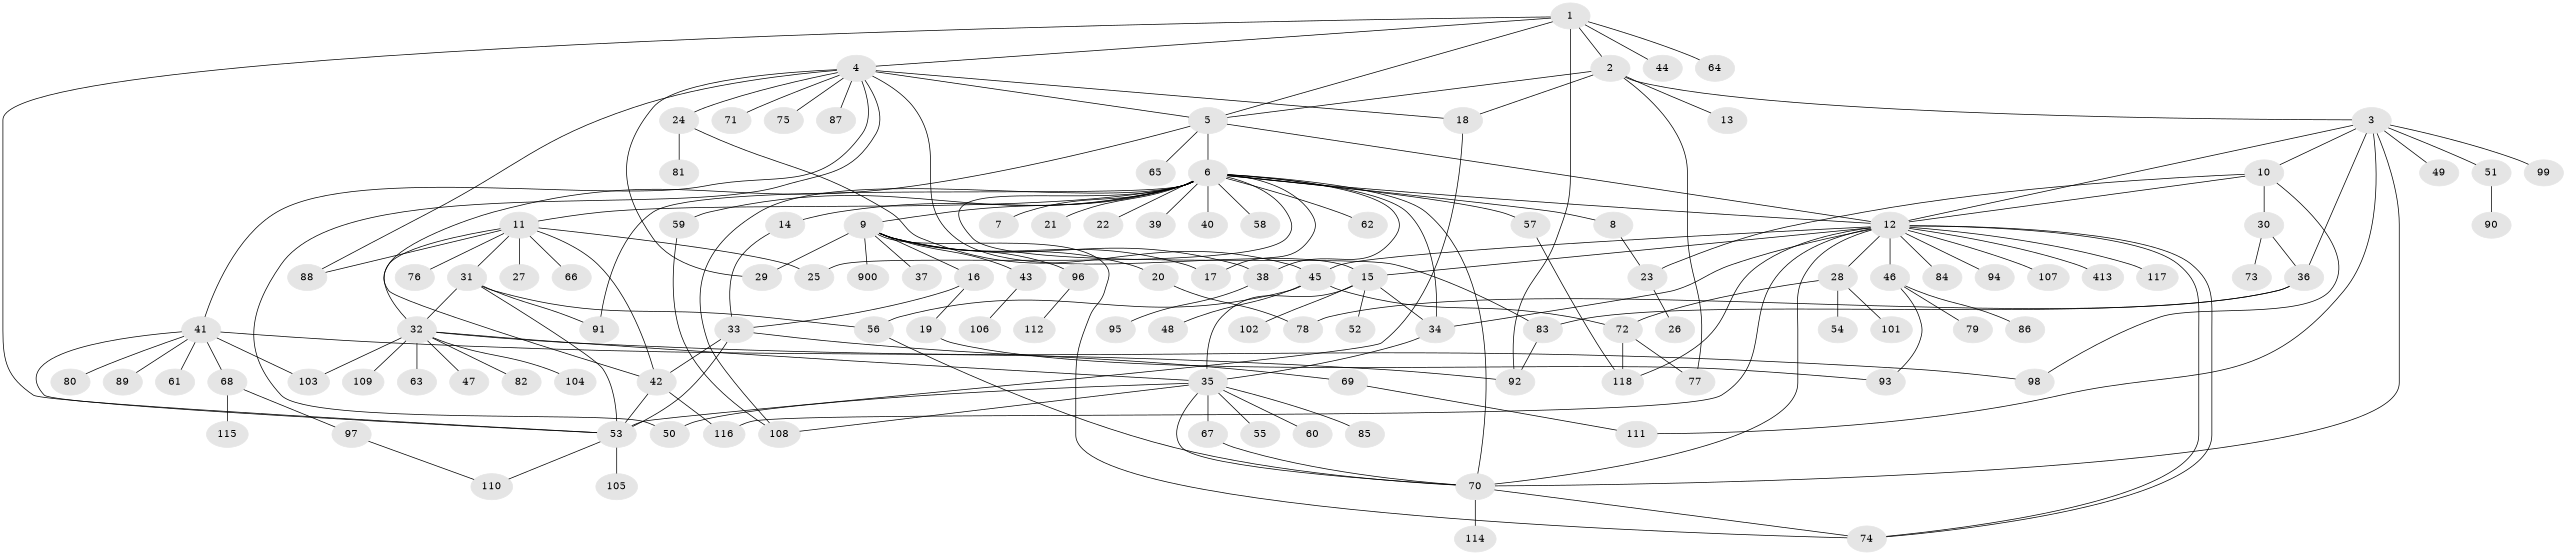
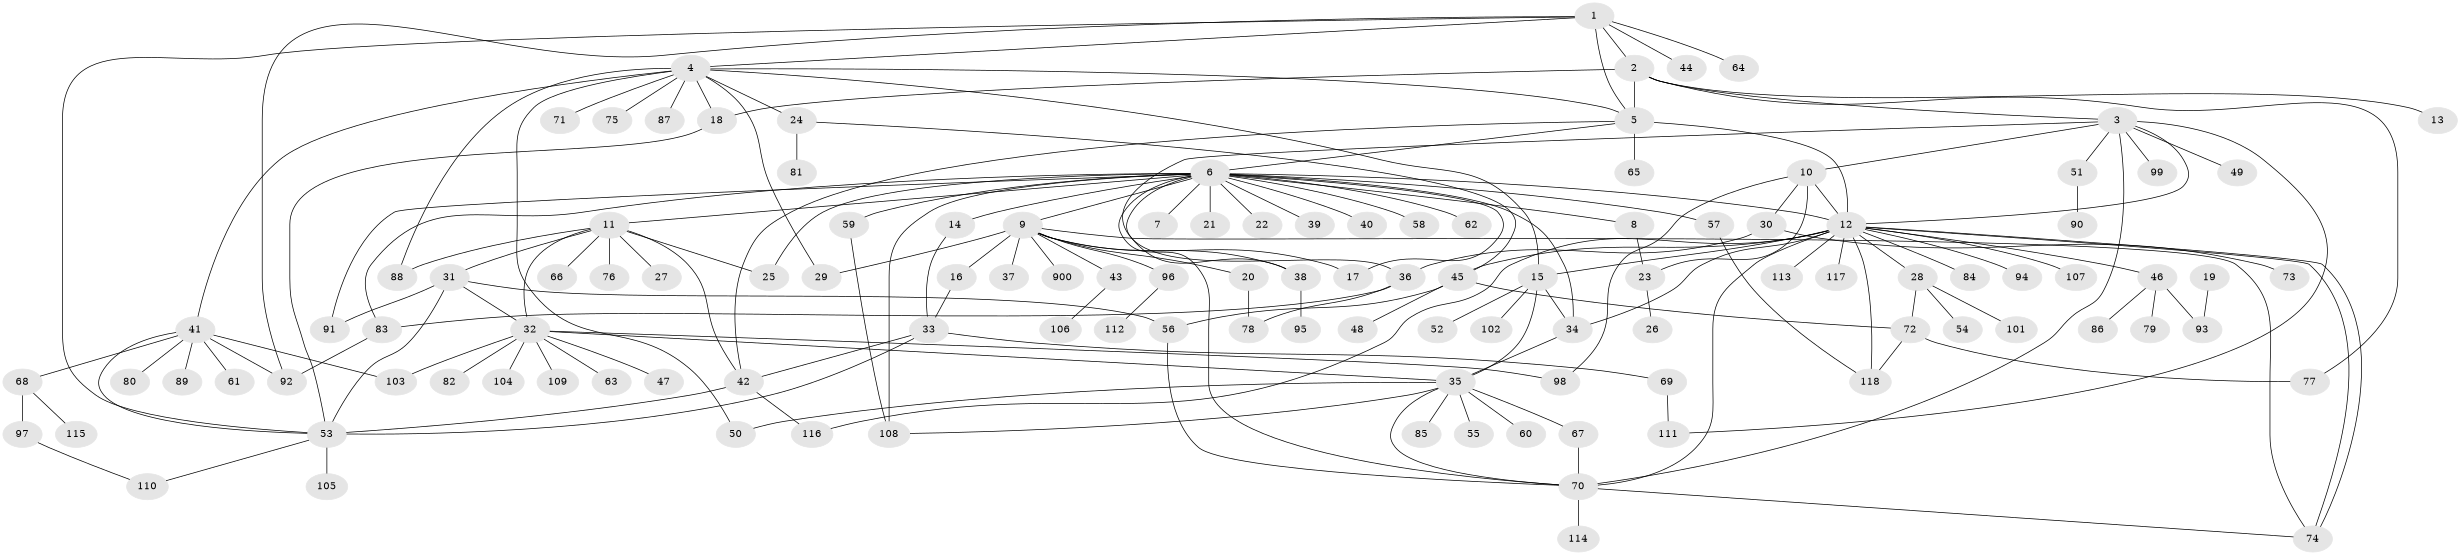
node "413": label "413" -> "113"
edge "16" -- "19": removed
